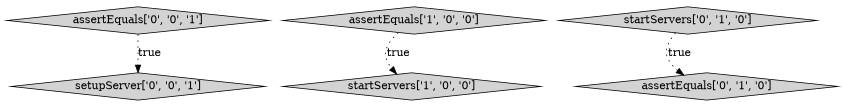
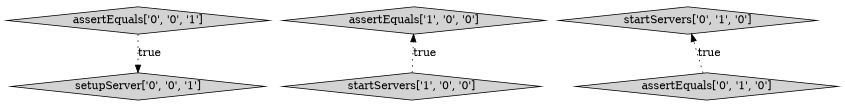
edge "assertEquals['1', '0', '0']" -> "startServers['1', '0', '0']": reversed
edge "startServers['0', '1', '0']" -> "assertEquals['0', '1', '0']": reversed
